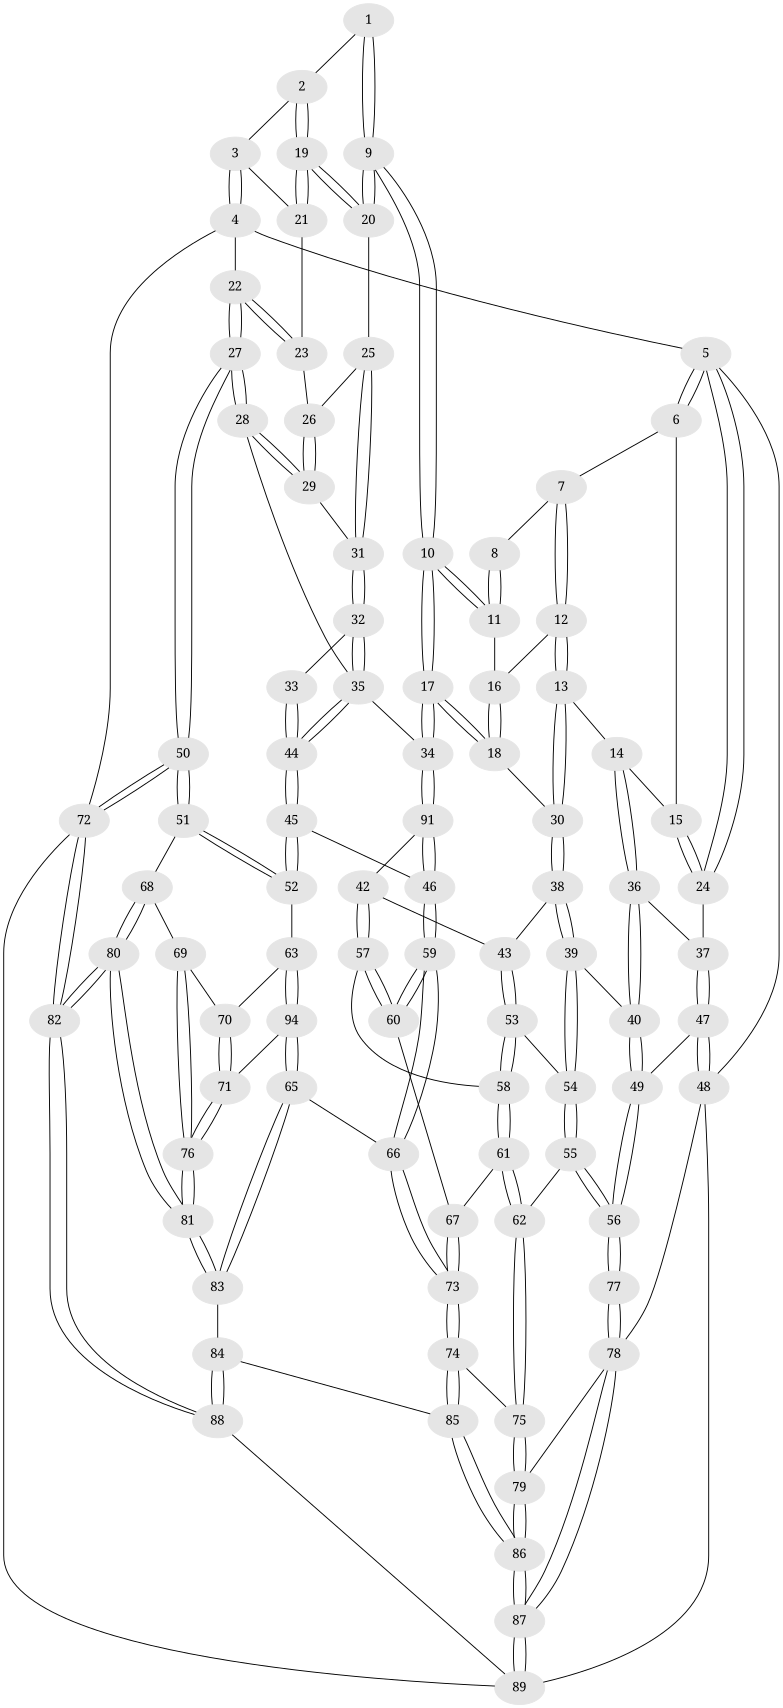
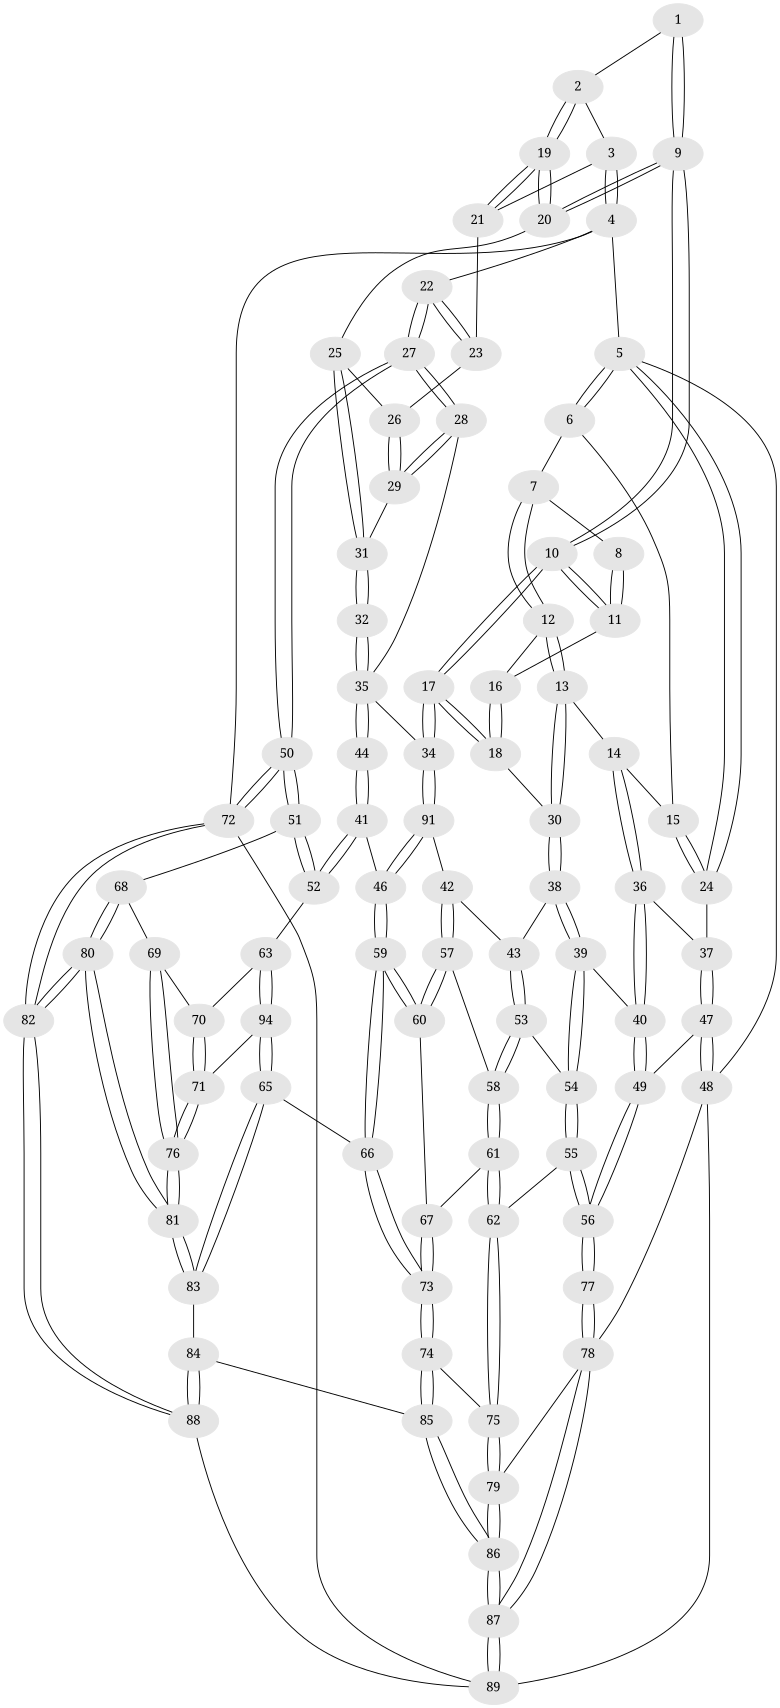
node "33": removed
node "45": label "45" -> "41"
